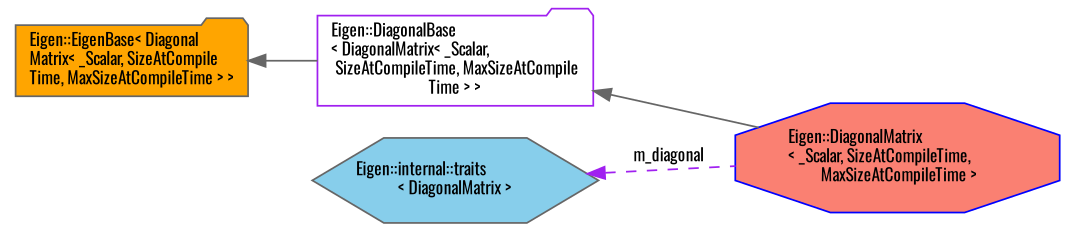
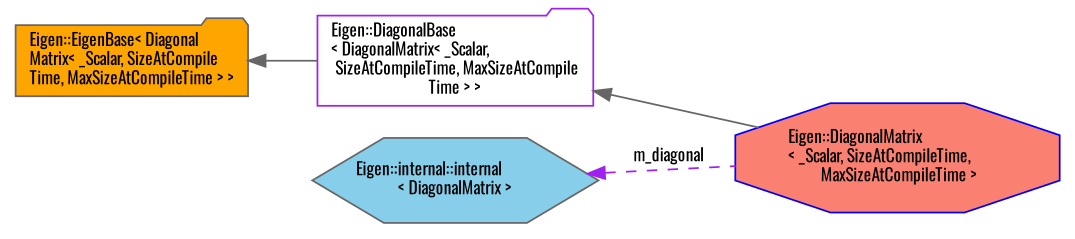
node "Eigen::internal::traits < DiagonalMatrix >": label "Eigen::internal::traits < DiagonalMatrix >" -> "Eigen::internal::internal < DiagonalMatrix >"
